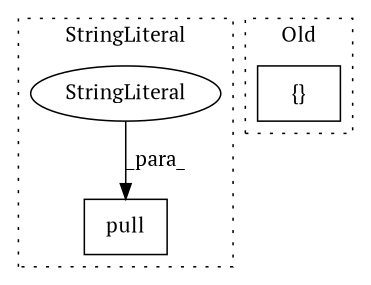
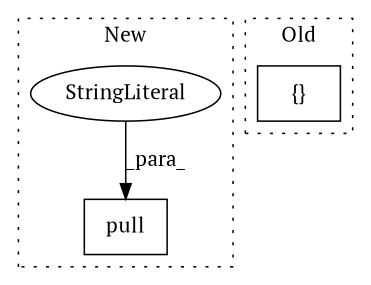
cluster "StringLiteral": label "StringLiteral" -> "New"
